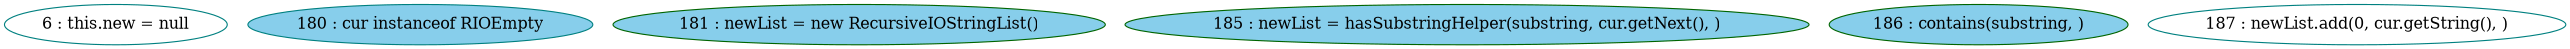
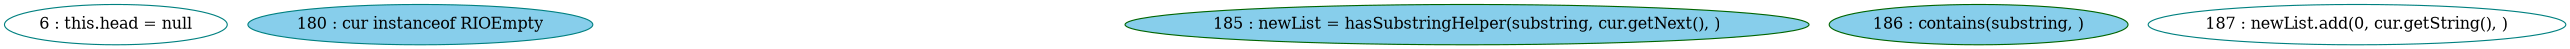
node "6 : this.new = null": label "6 : this.new = null" -> "6 : this.head = null"
node "181 : newList = new RecursiveIOStringList()": removed
